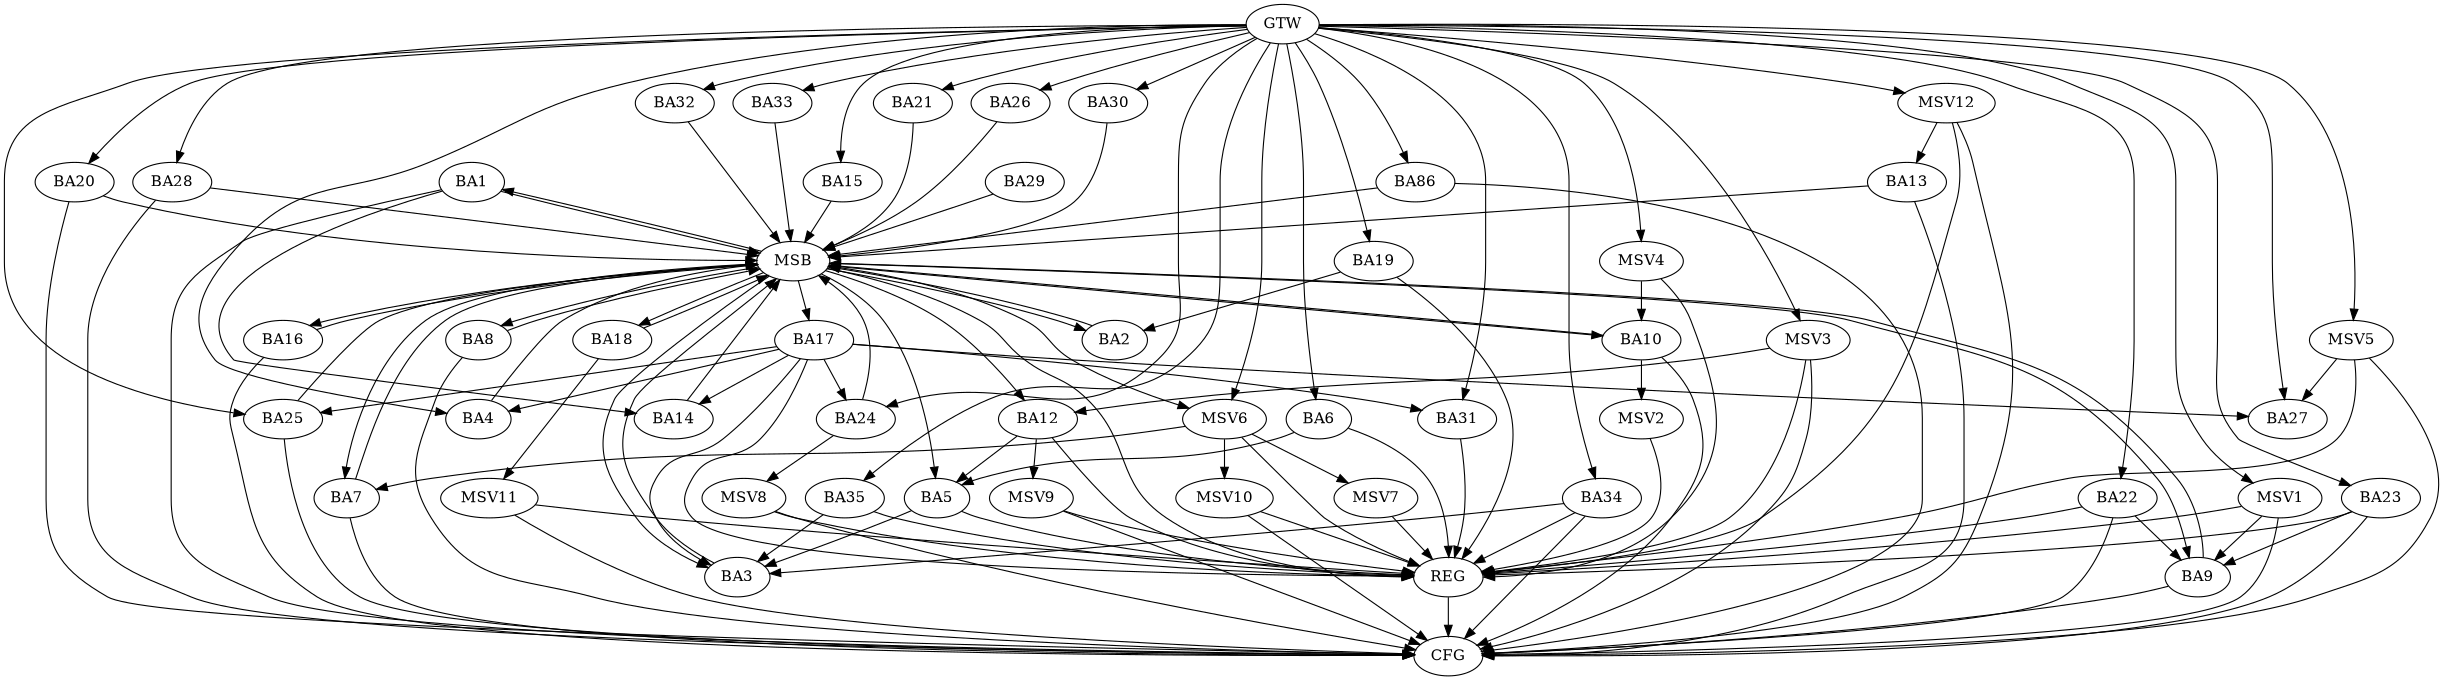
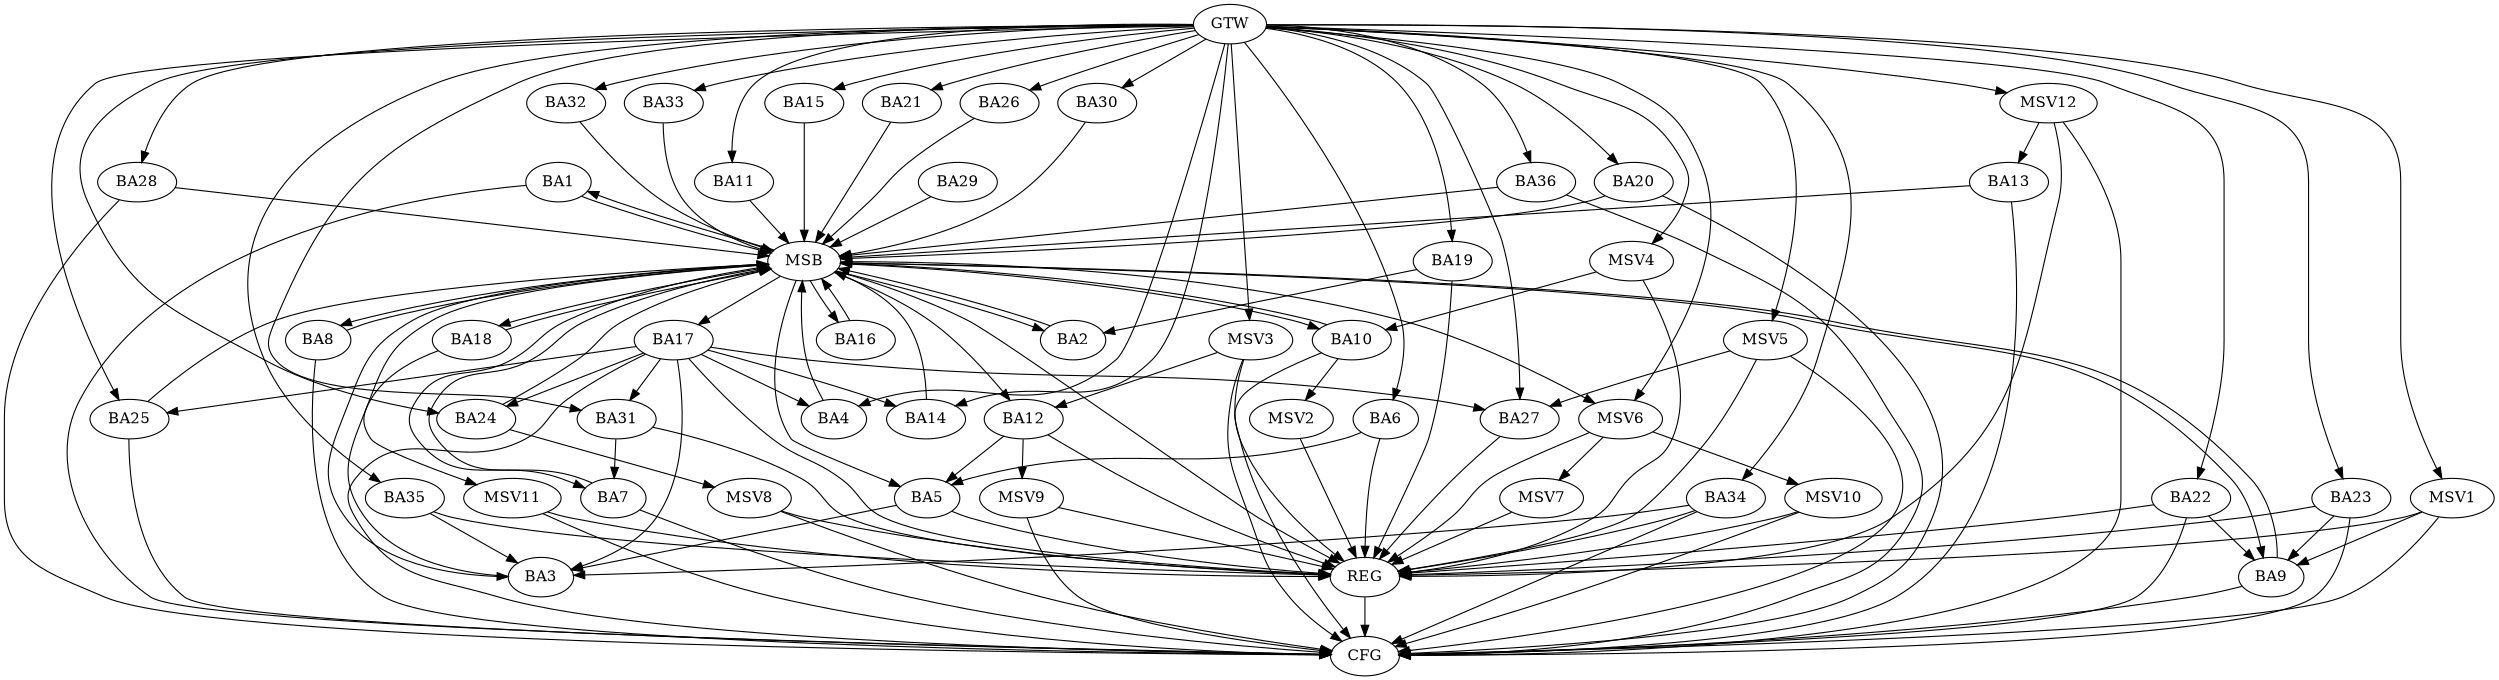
node "BA11": added
node "BA86": label "BA86" -> "BA36"
edge "BA1" -> "BA14": now "GTW" -> "BA14"
edge "MSV6" -> "BA7": now "BA31" -> "BA7"
edge "BA27" -> "REG": added
edge "BA16" -> "CFG": now "BA17" -> "CFG"
